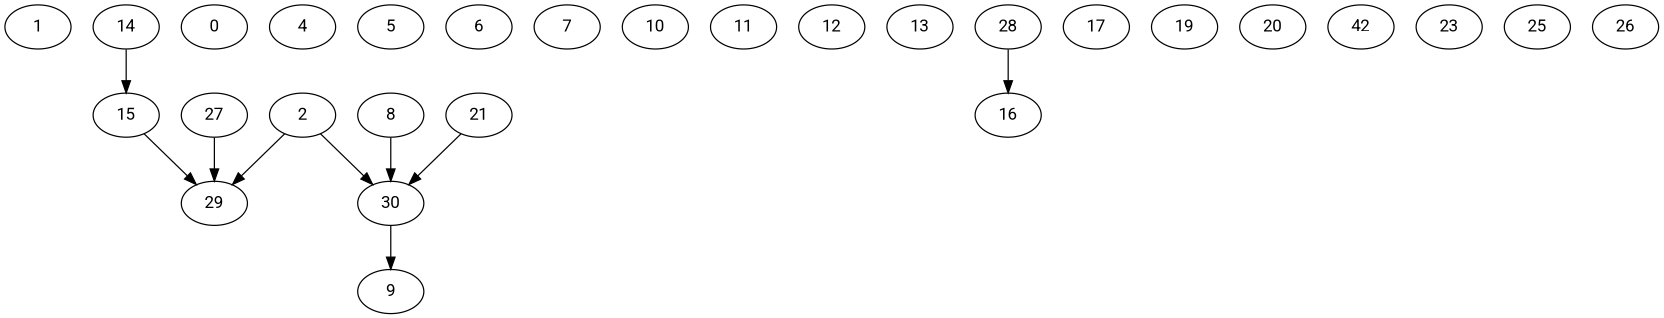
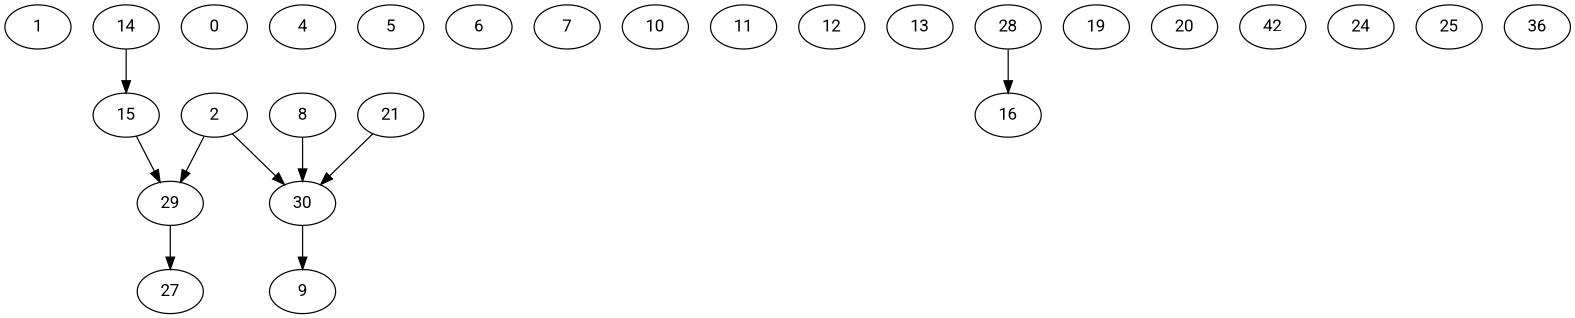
node "17": removed
node "24": added
node "23": removed
node "26": label "26" -> "36"
edge "27" -> "29": reversed
